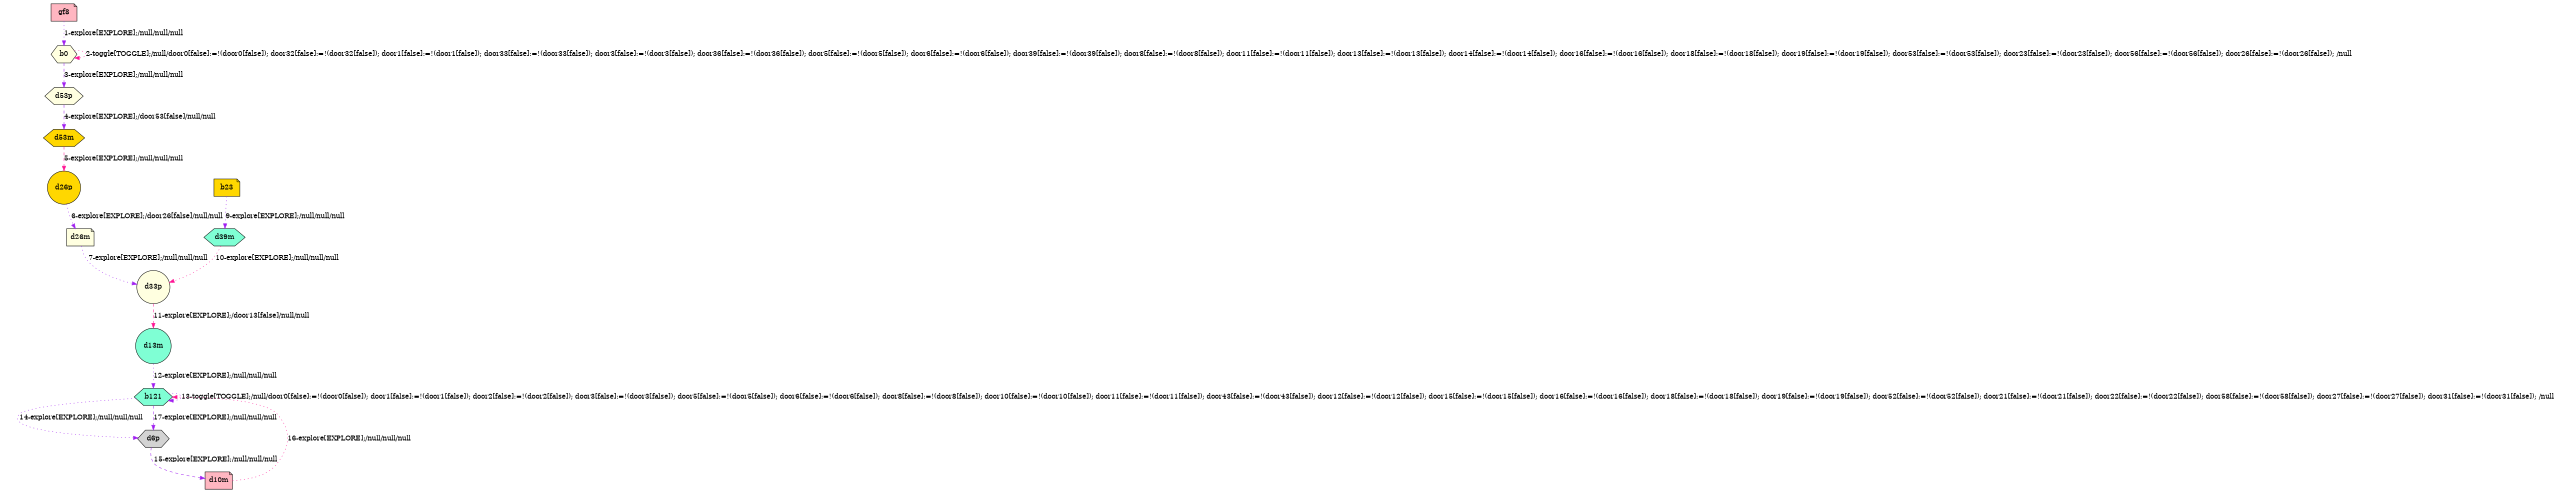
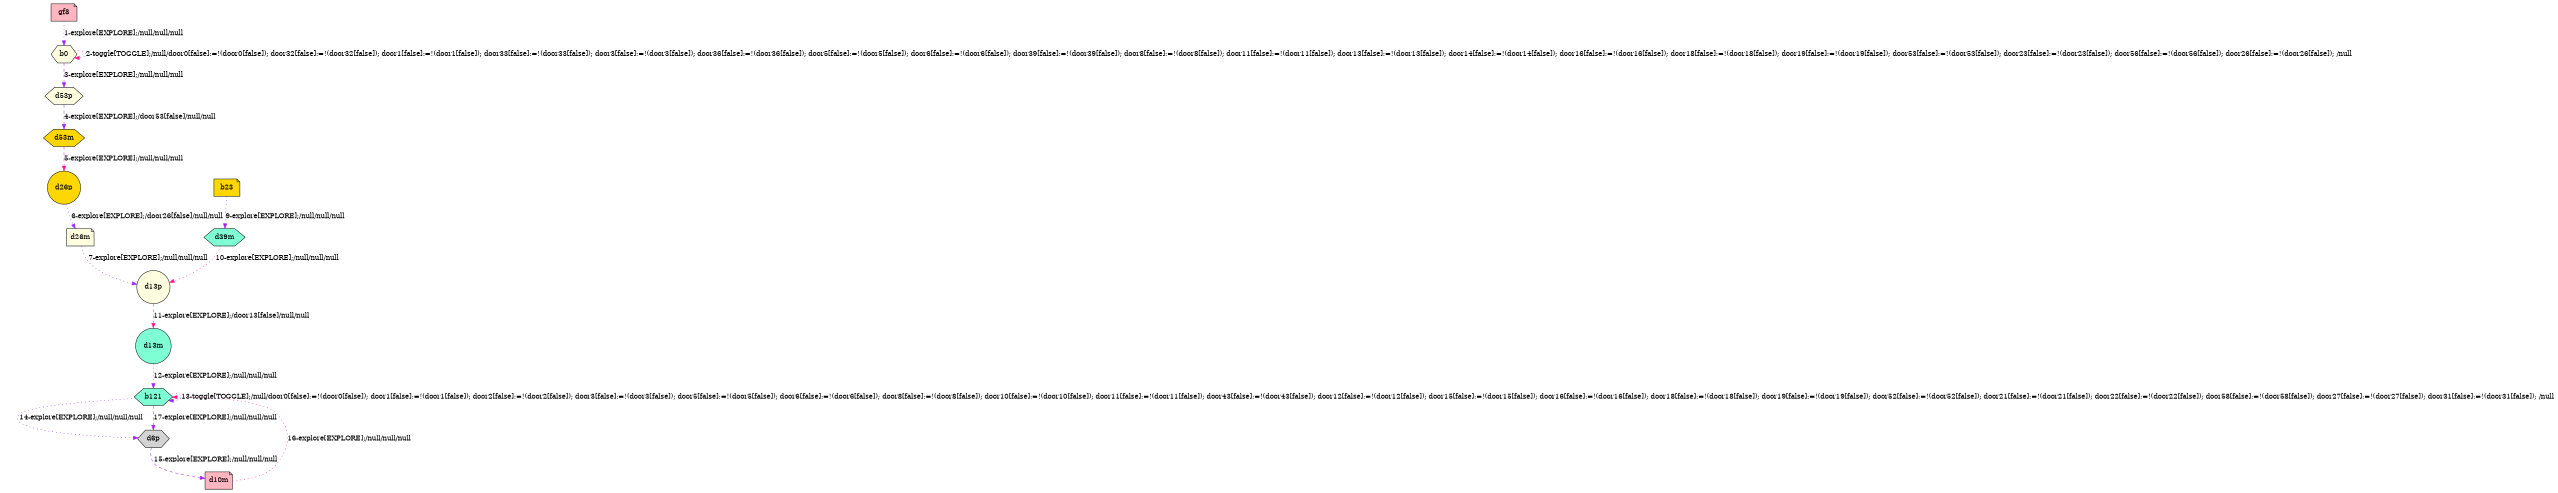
node "d33p": label "d33p" -> "d13p"
